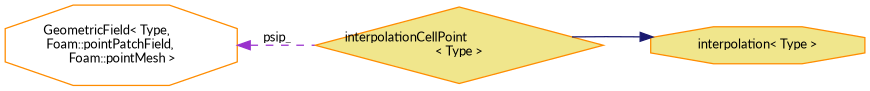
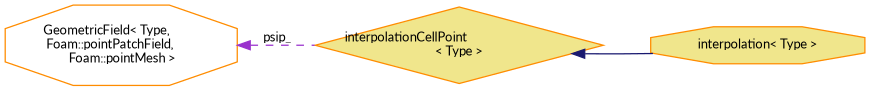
edge "interpolationCellPoint < Type >" -> "interpolation< Type >": reversed
